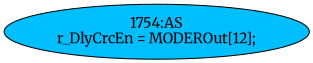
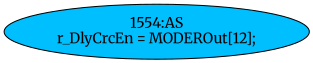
node "1754:AS r_DlyCrcEn = MODEROut[12];": label "1754:AS r_DlyCrcEn = MODEROut[12];" -> "1554:AS r_DlyCrcEn = MODEROut[12];"
